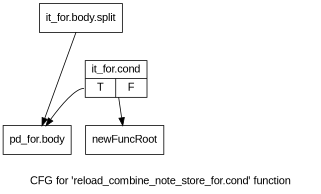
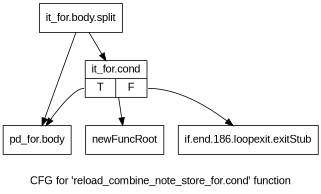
edge "it_for.body.split" -> "it_for.cond": added
node "if.end.186.loopexit.exitStub": added
